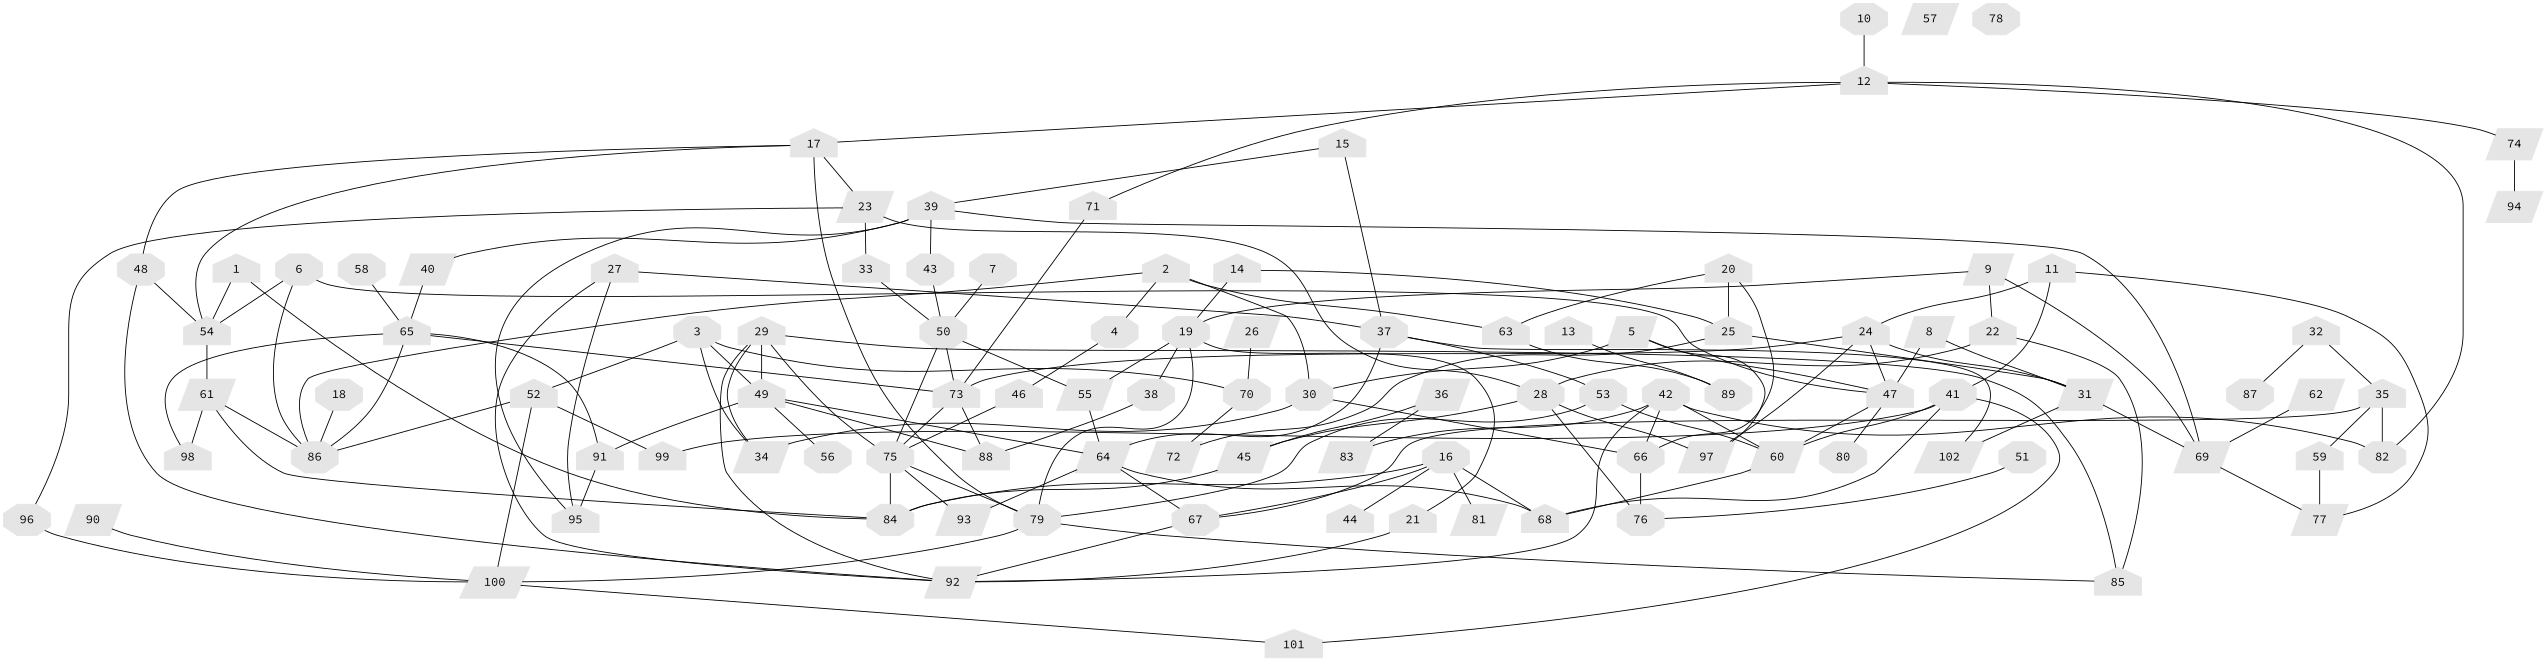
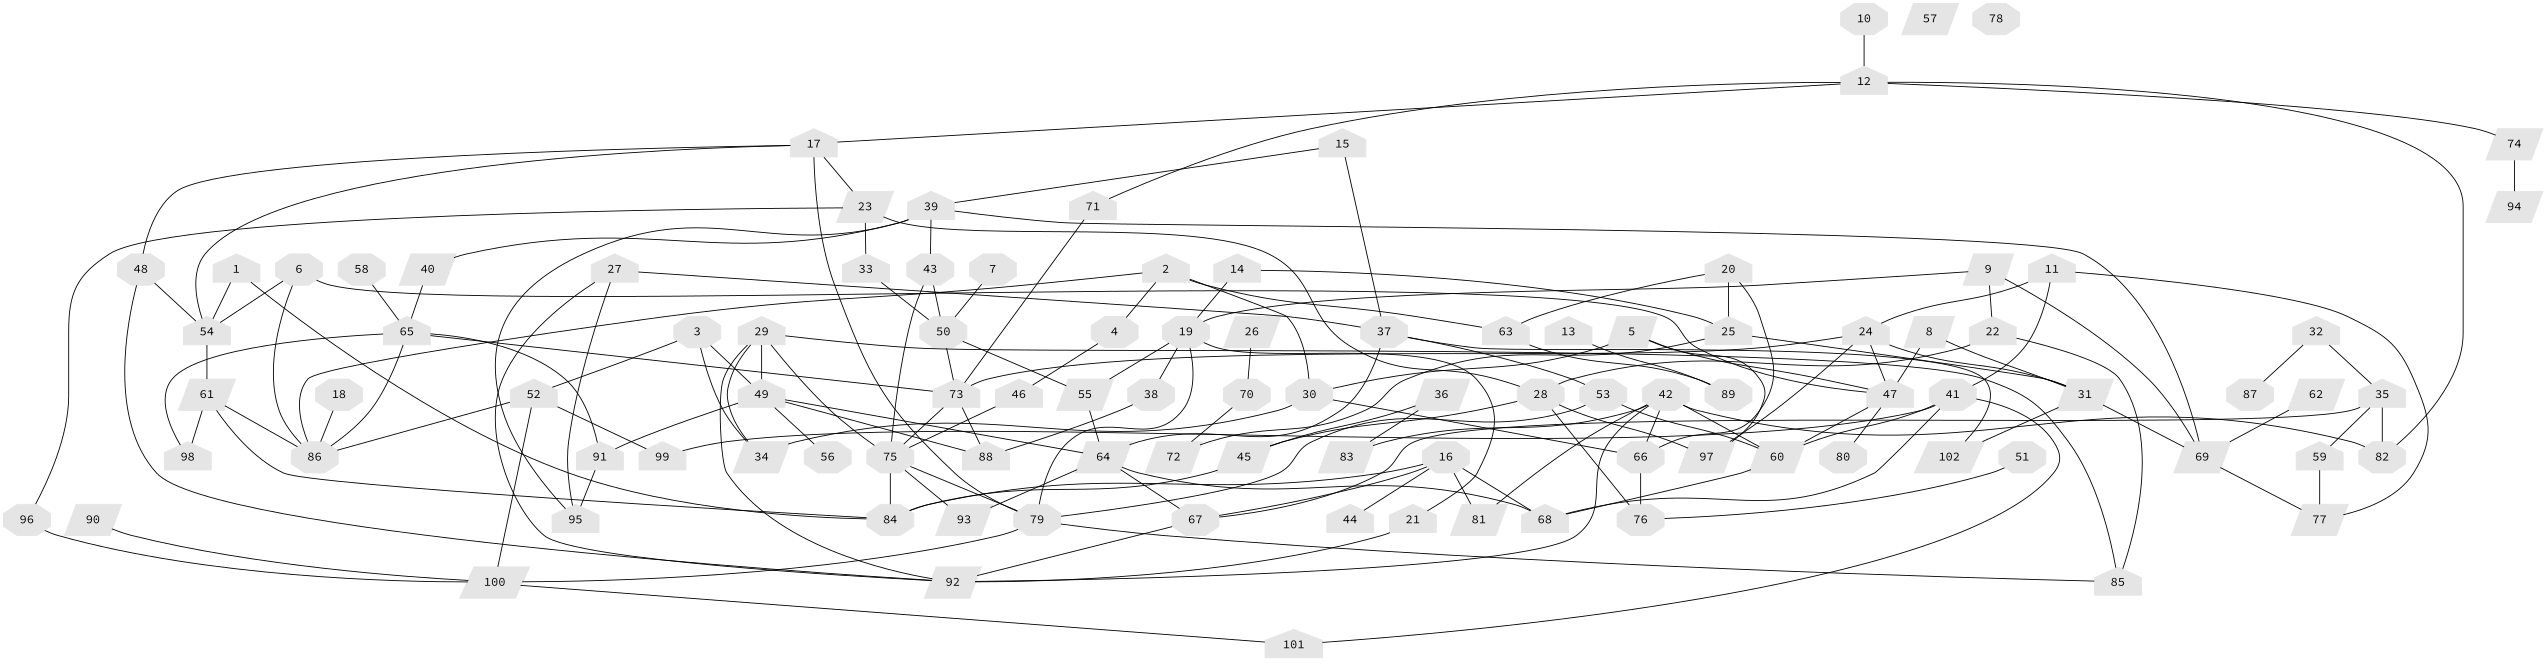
edge "3" -- "70": removed
edge "50" -- "75": now "43" -- "75"
edge "42" -- "81": added
